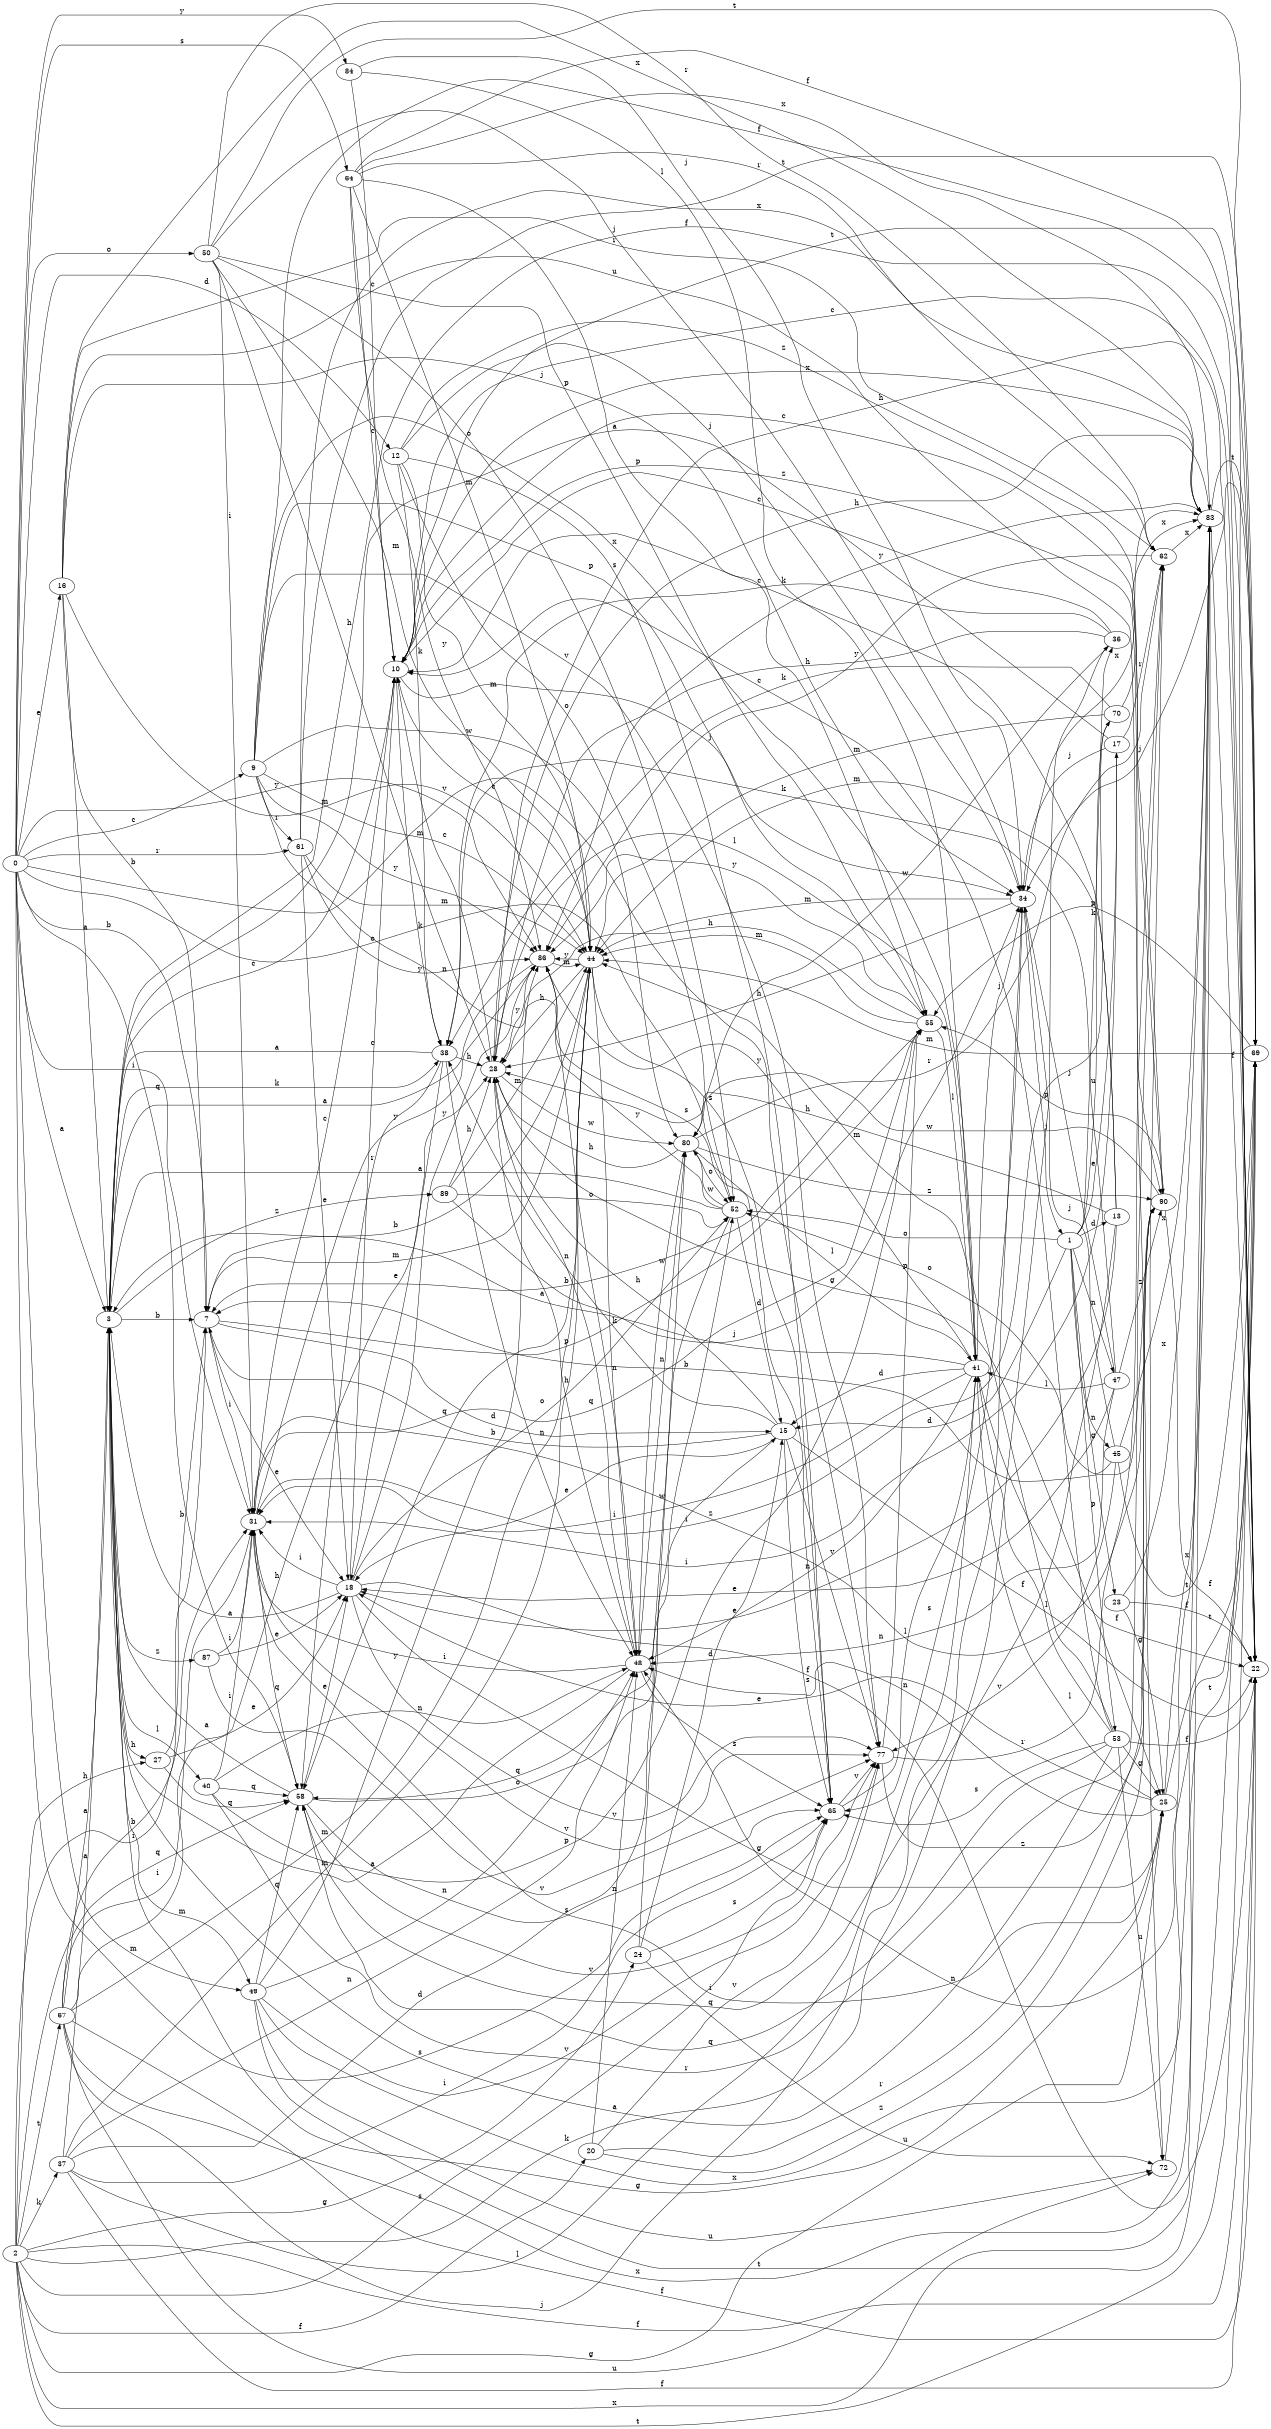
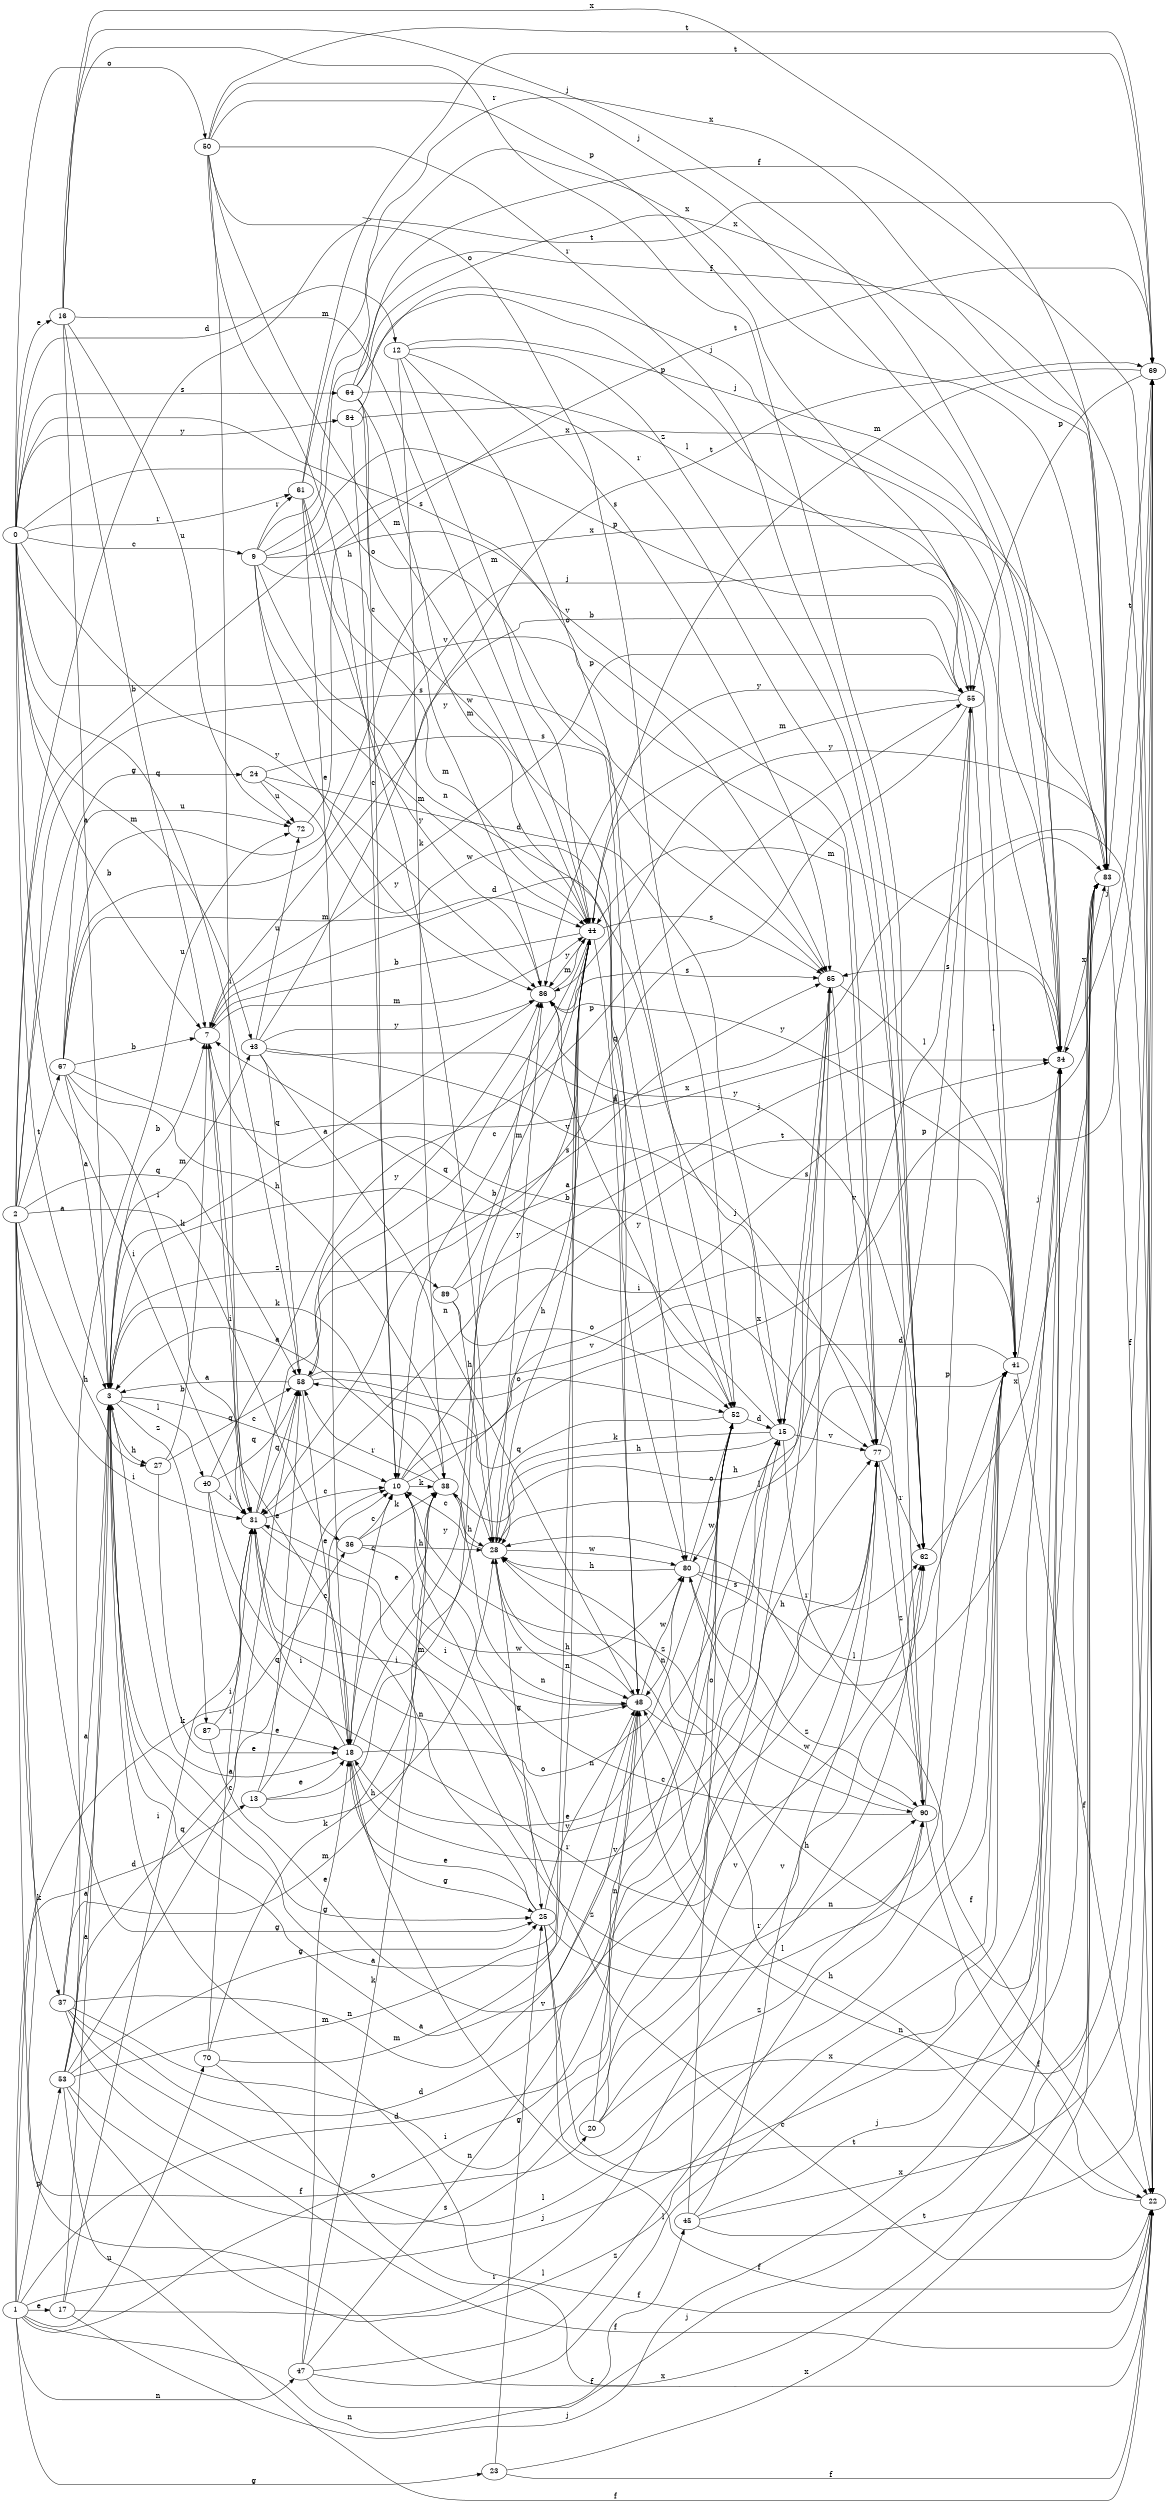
edge "9" -> "41": now "9" -> "83"
edge "34" -> "1": reversed
node "49": label "49" -> "43"
